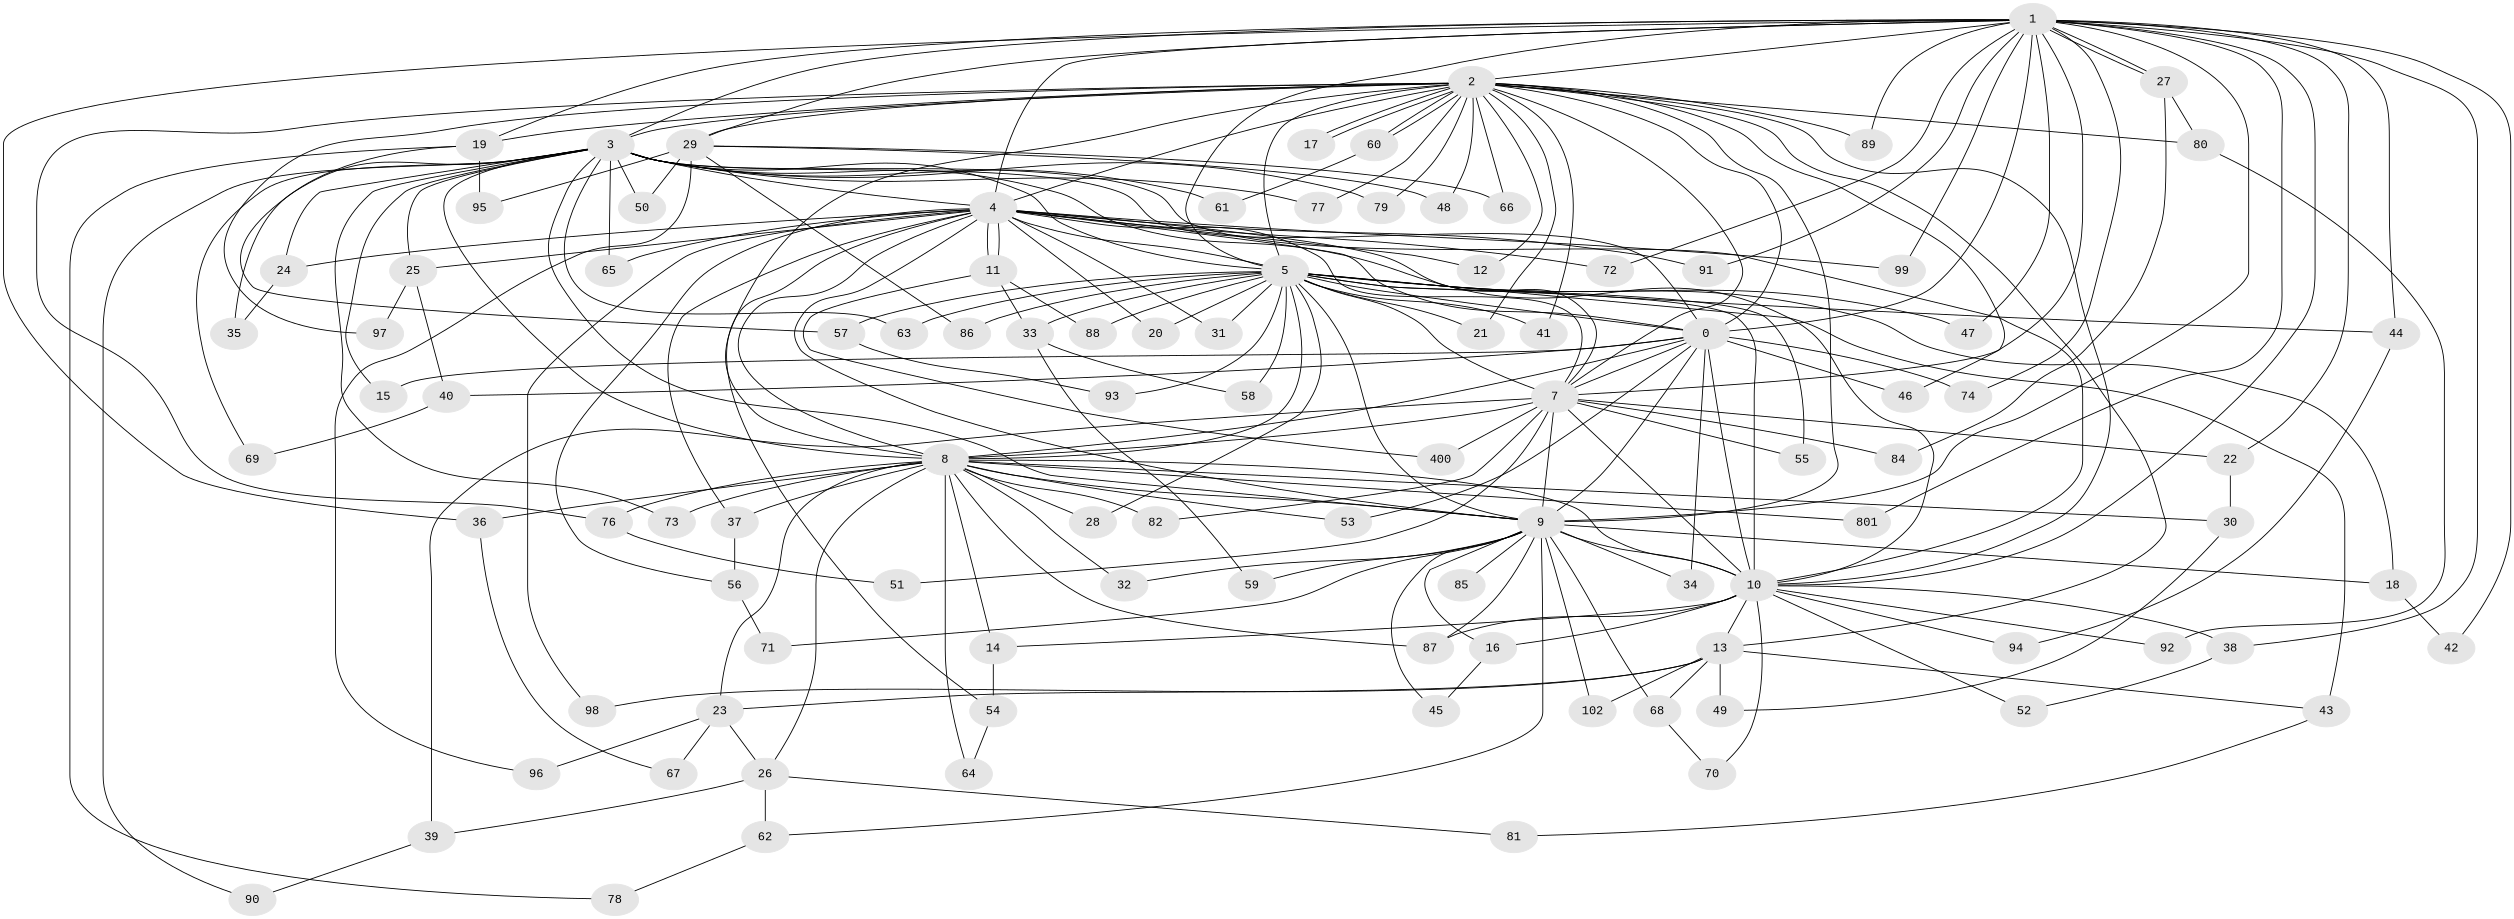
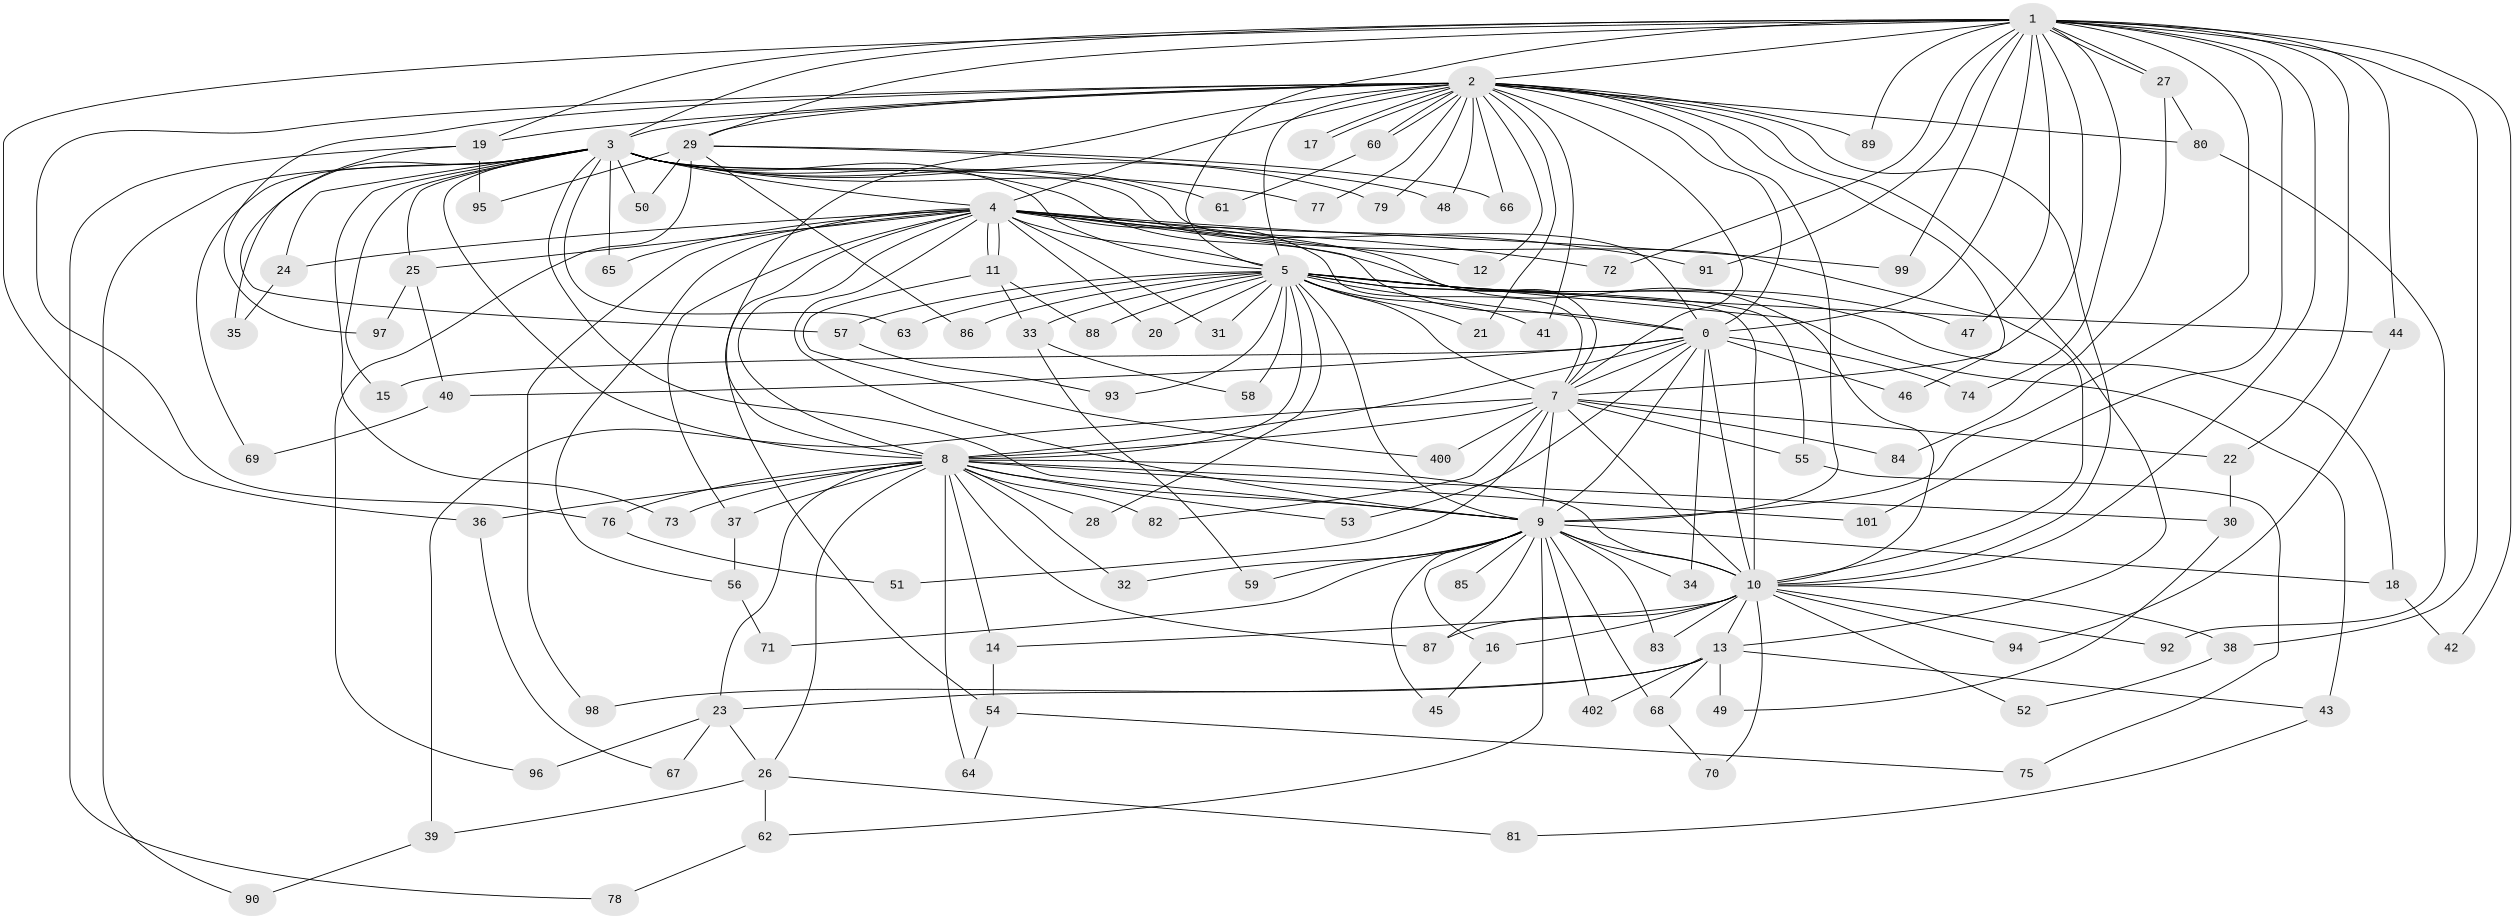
edge "1" -- "4": removed
node "801": label "801" -> "101"
node "83": added
node "102": label "102" -> "402"
node "75": added
